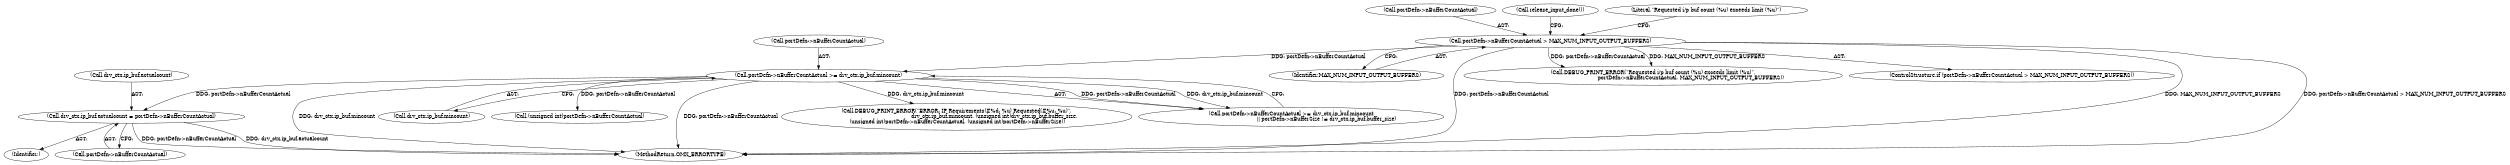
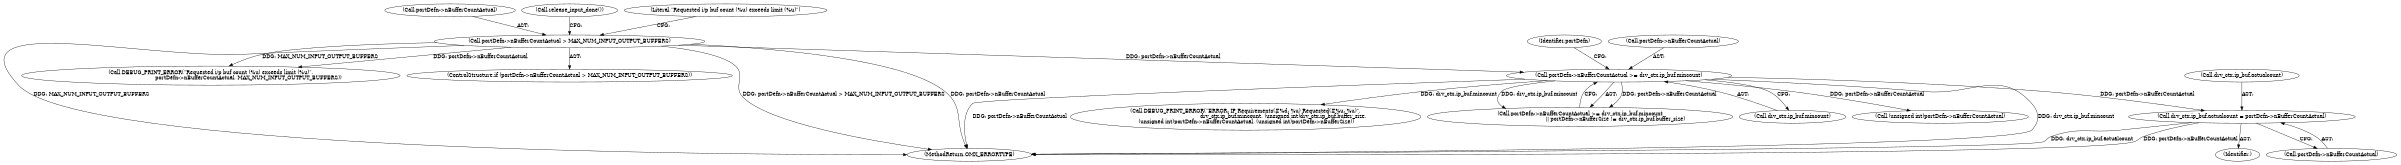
node "(Identifier,portDefn)": added
node "(Identifier,MAX_NUM_INPUT_OUTPUT_BUFFERS)": removed
